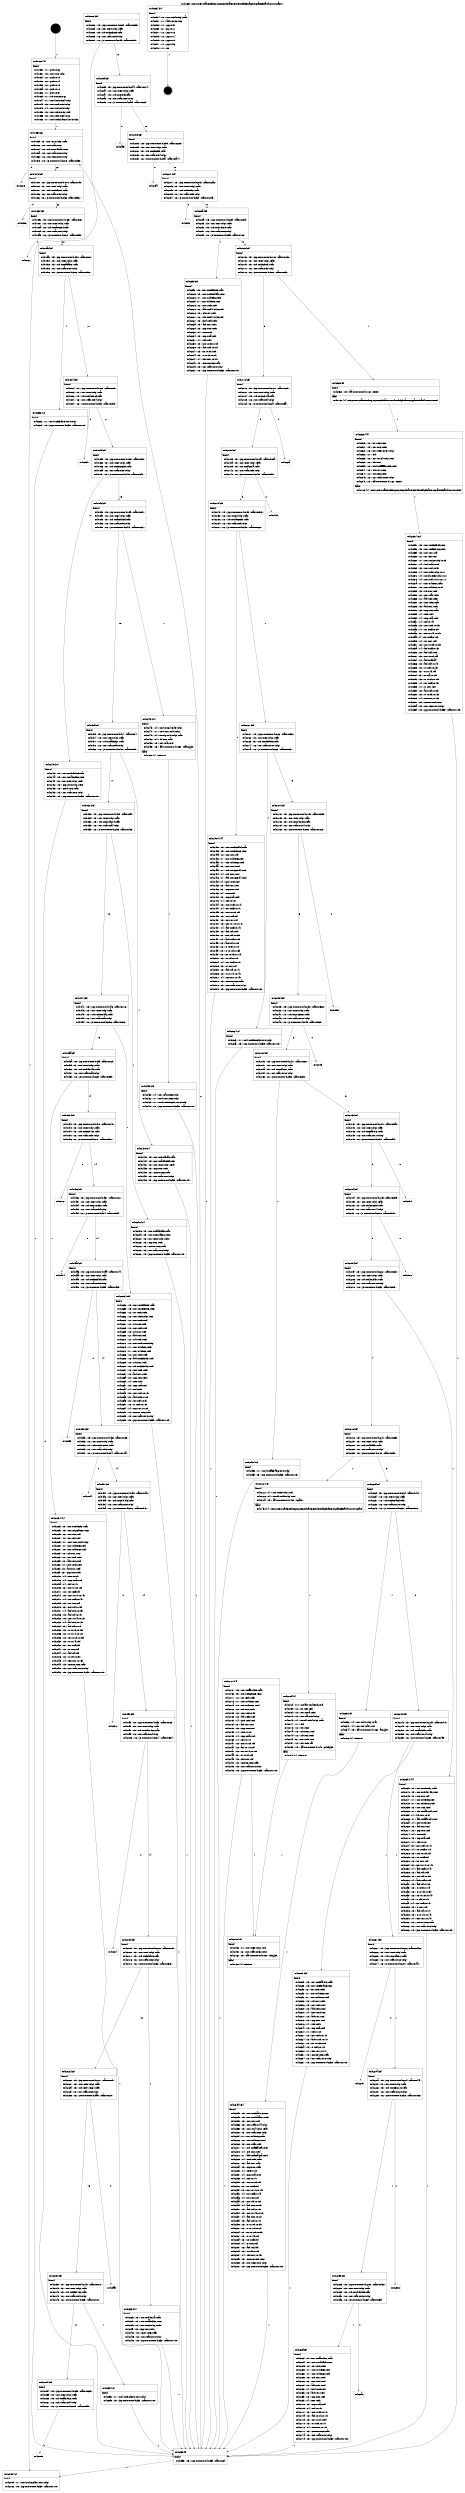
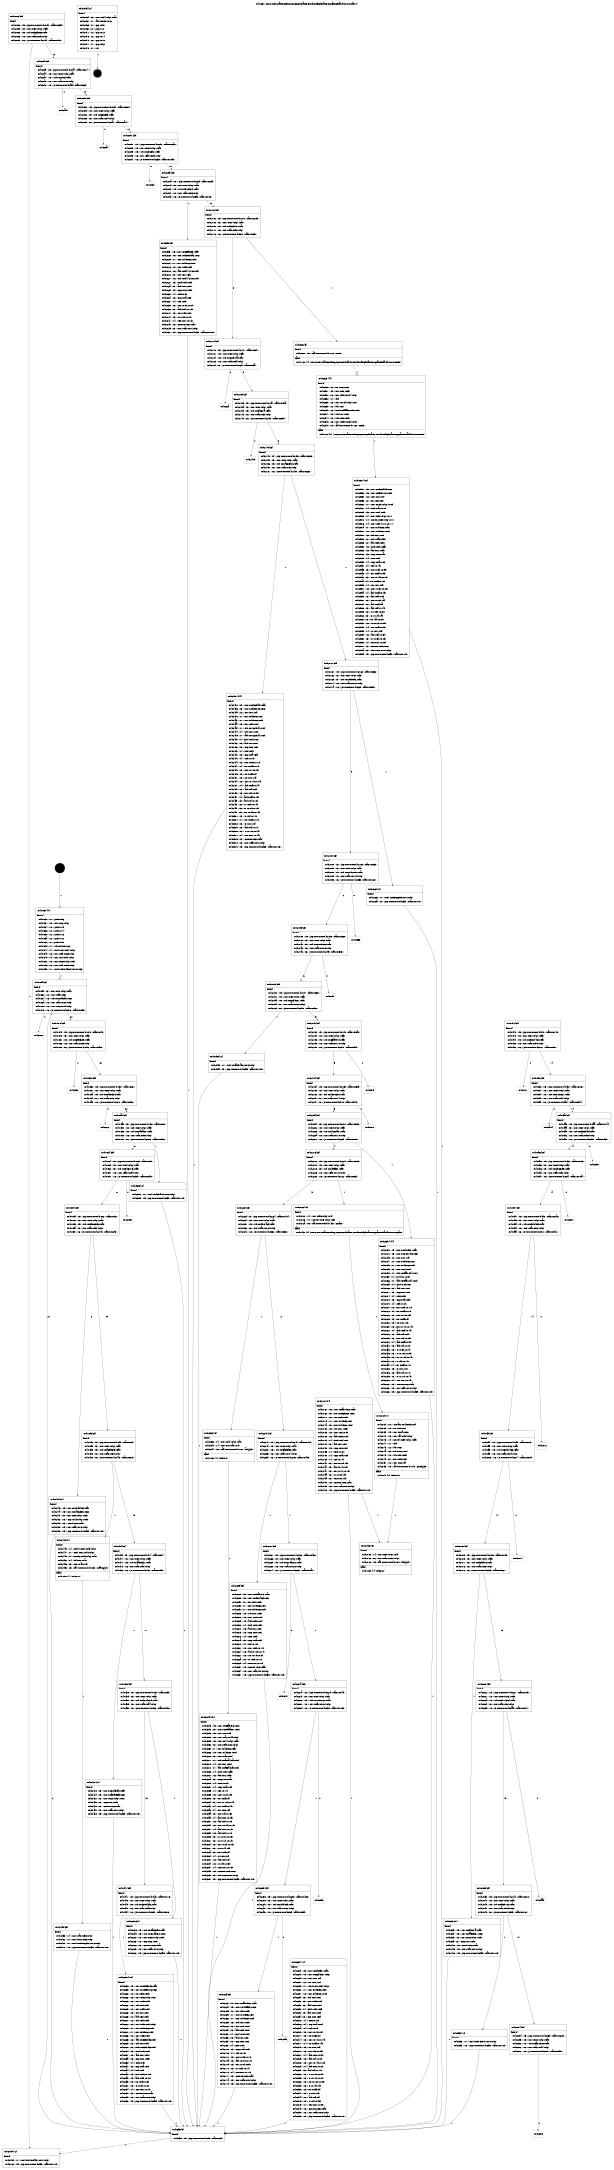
node "0x401f5a [25]": removed
